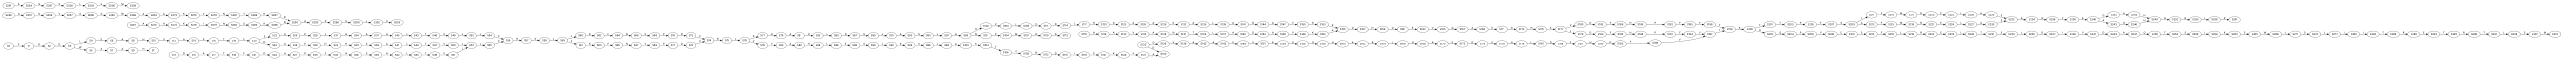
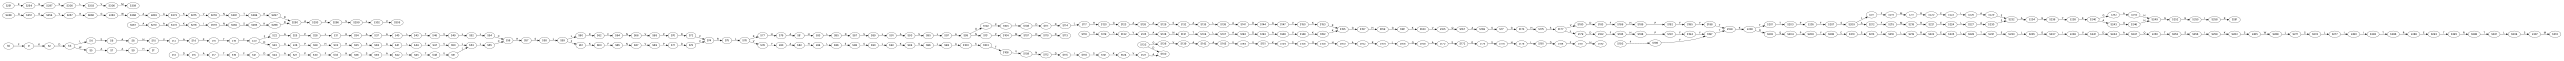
edge "S190" -> "S193": removed, label "P"
